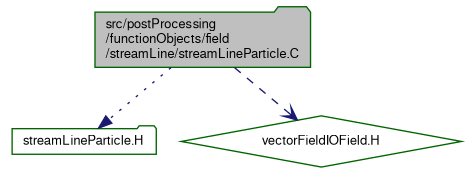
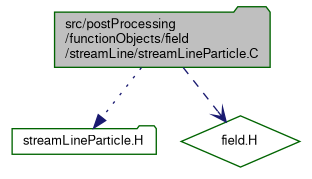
node "vectorFieldIOField.H": label "vectorFieldIOField.H" -> "field.H"
